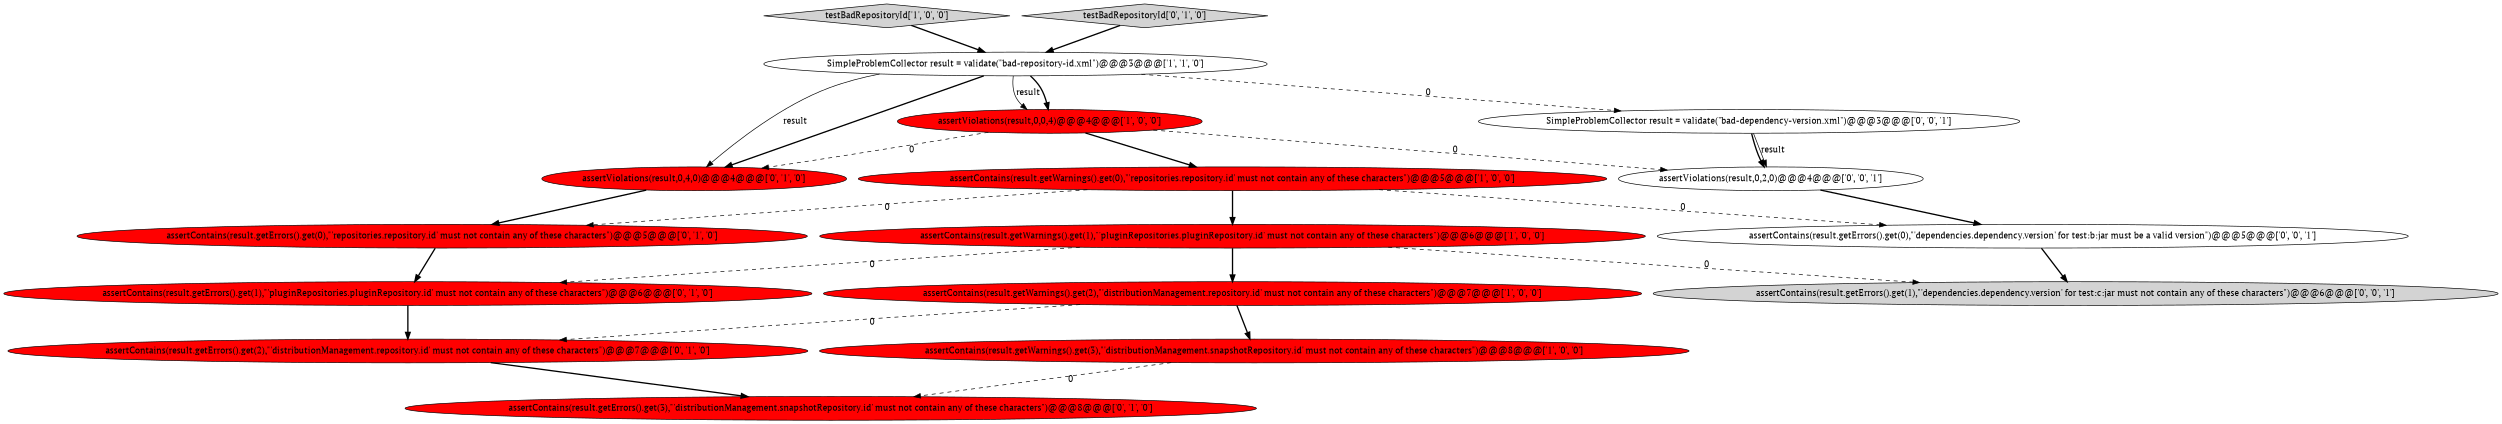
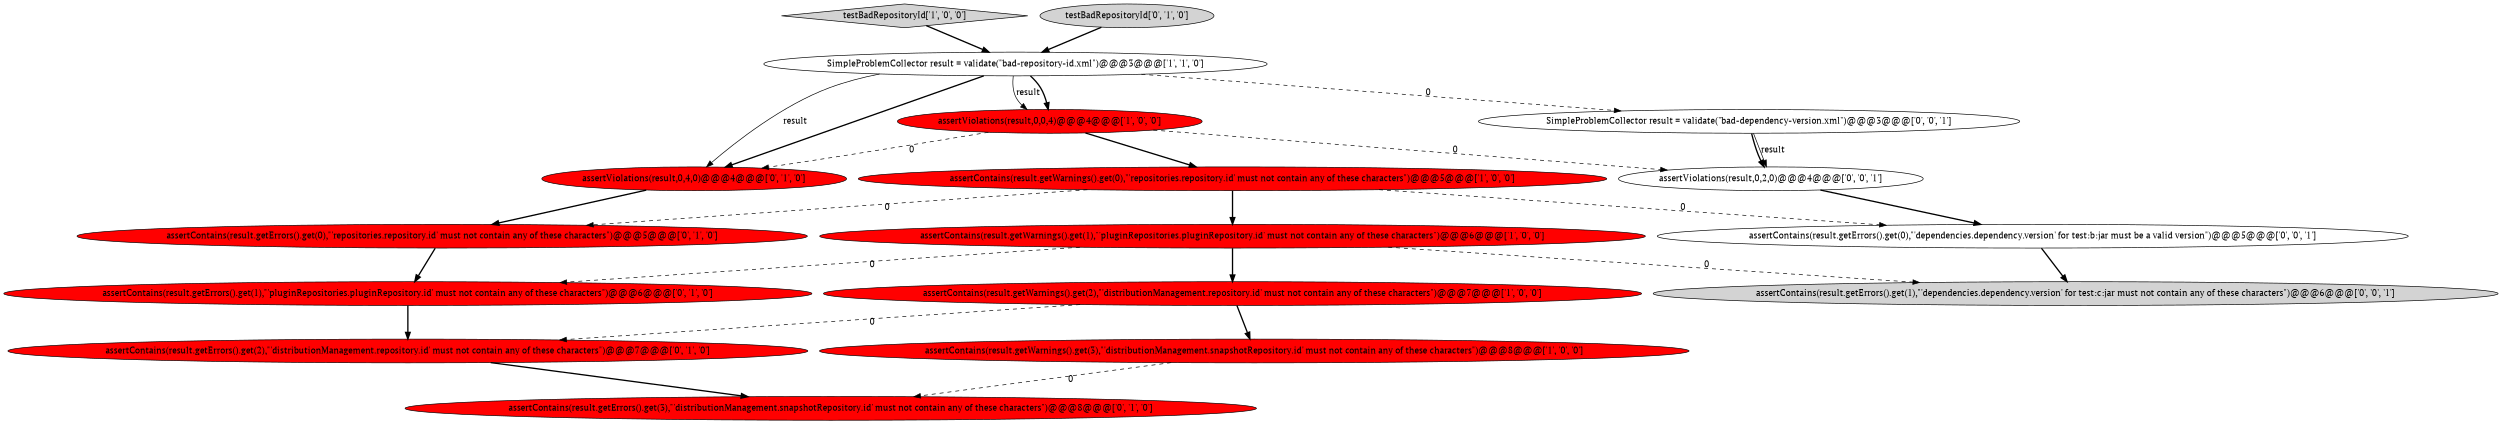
node "testBadRepositoryId['0', '1', '0']": shape diamond -> ellipse
